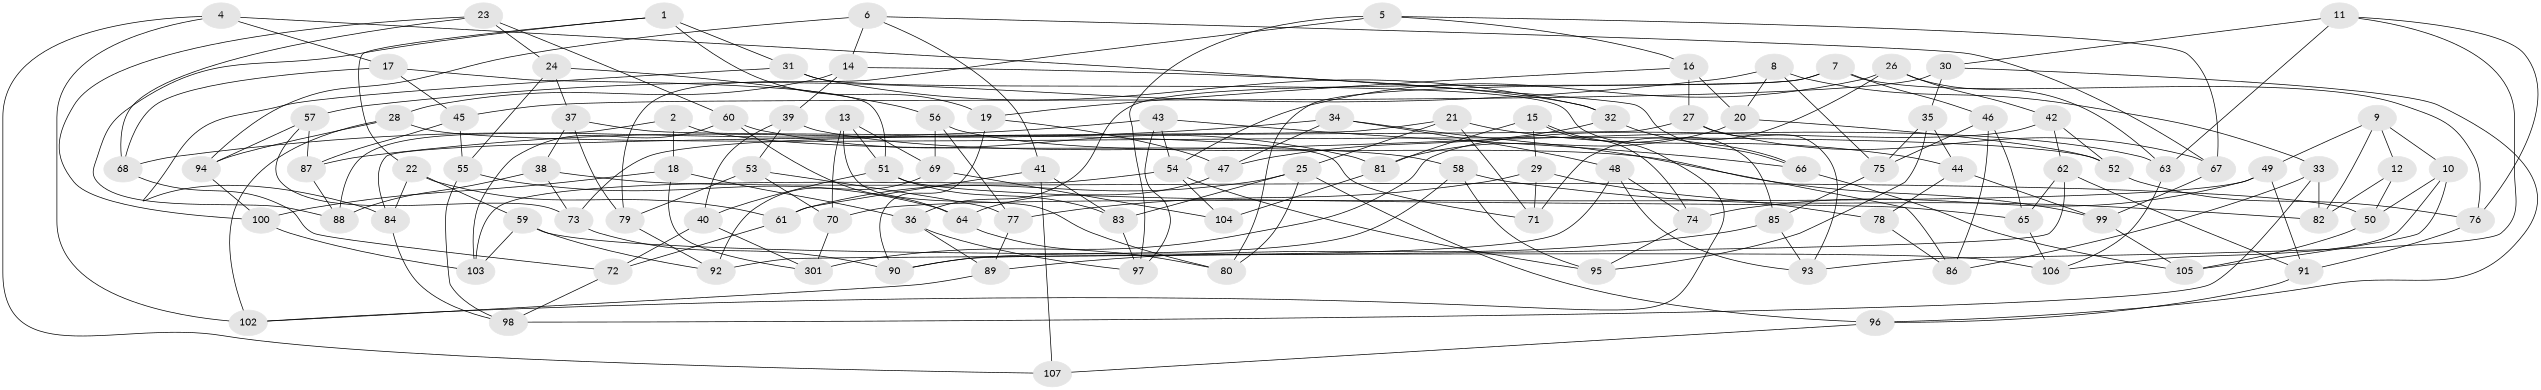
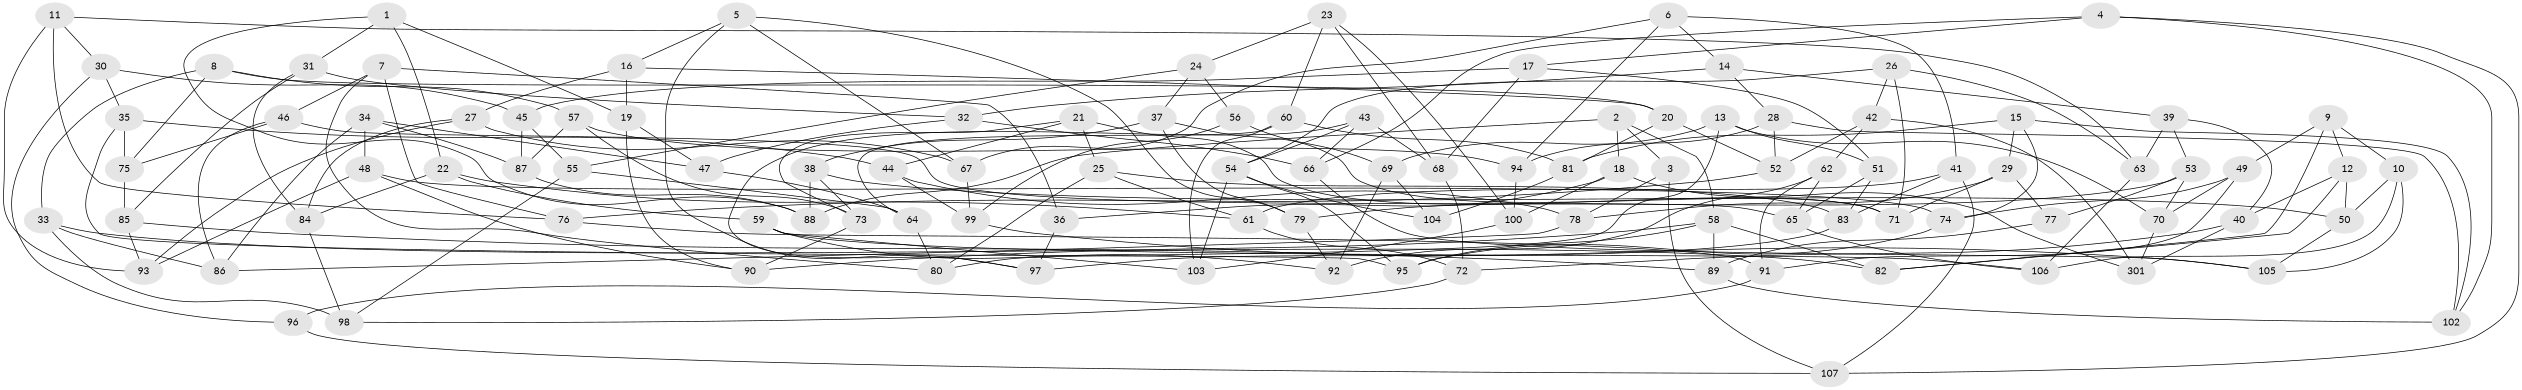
node "3": added
edge "56" -- "77": removed
edge "51" -- "40": now "12" -- "40"
edge "36" -- "89": now "58" -- "89"
edge "25" -- "96": removed
